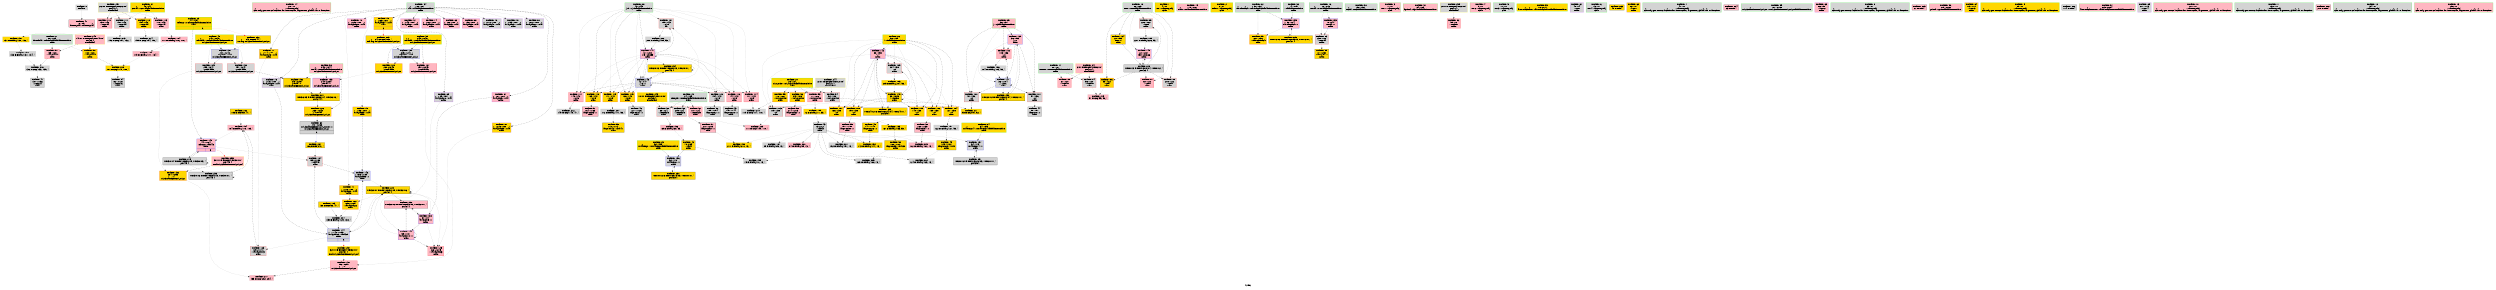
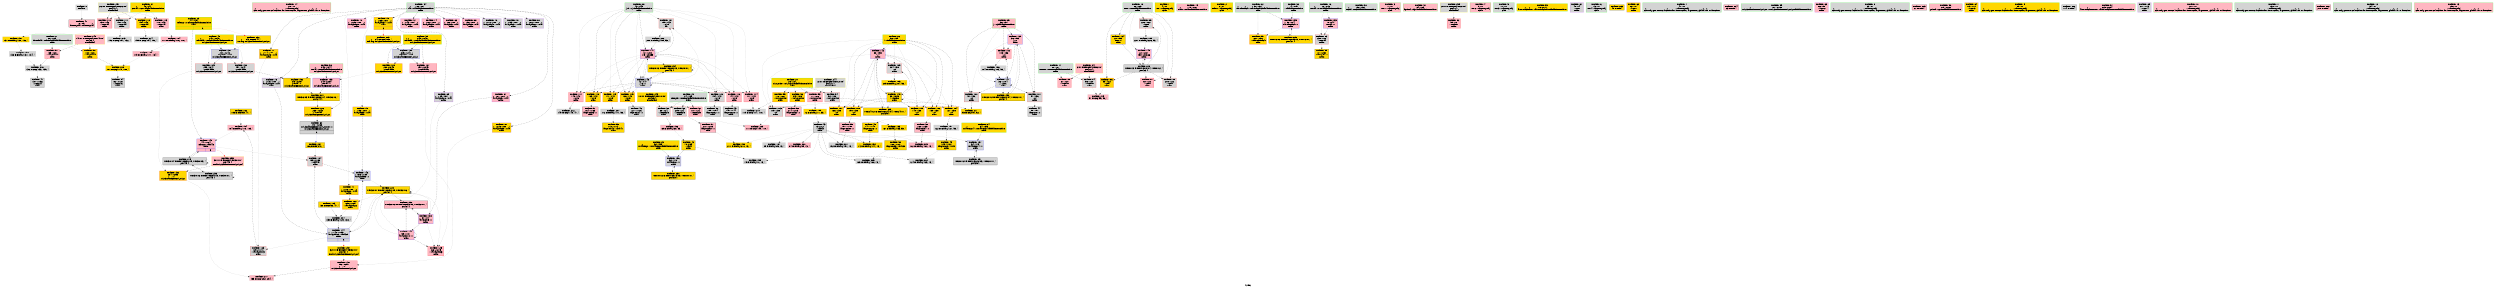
edge "NodeID: 235" -> "NodeID: 194": now "NodeID: 235" -> "NodeID: 219"
